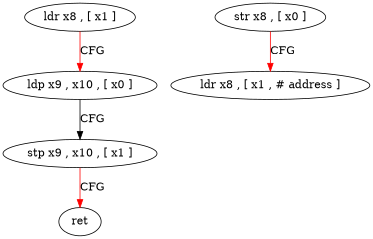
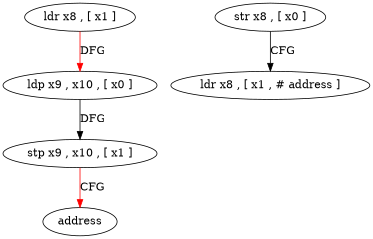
edge "str x8 , [ x0 ]" -> "ldr x8 , [ x1 , # address ]": color red -> black
edge "ldr x8 , [ x1 ]" -> "ldp x9 , x10 , [ x0 ]": label "CFG" -> "DFG"
edge "ldp x9 , x10 , [ x0 ]" -> "stp x9 , x10 , [ x1 ]": label "CFG" -> "DFG"
node "ret": label "ret" -> "address"
